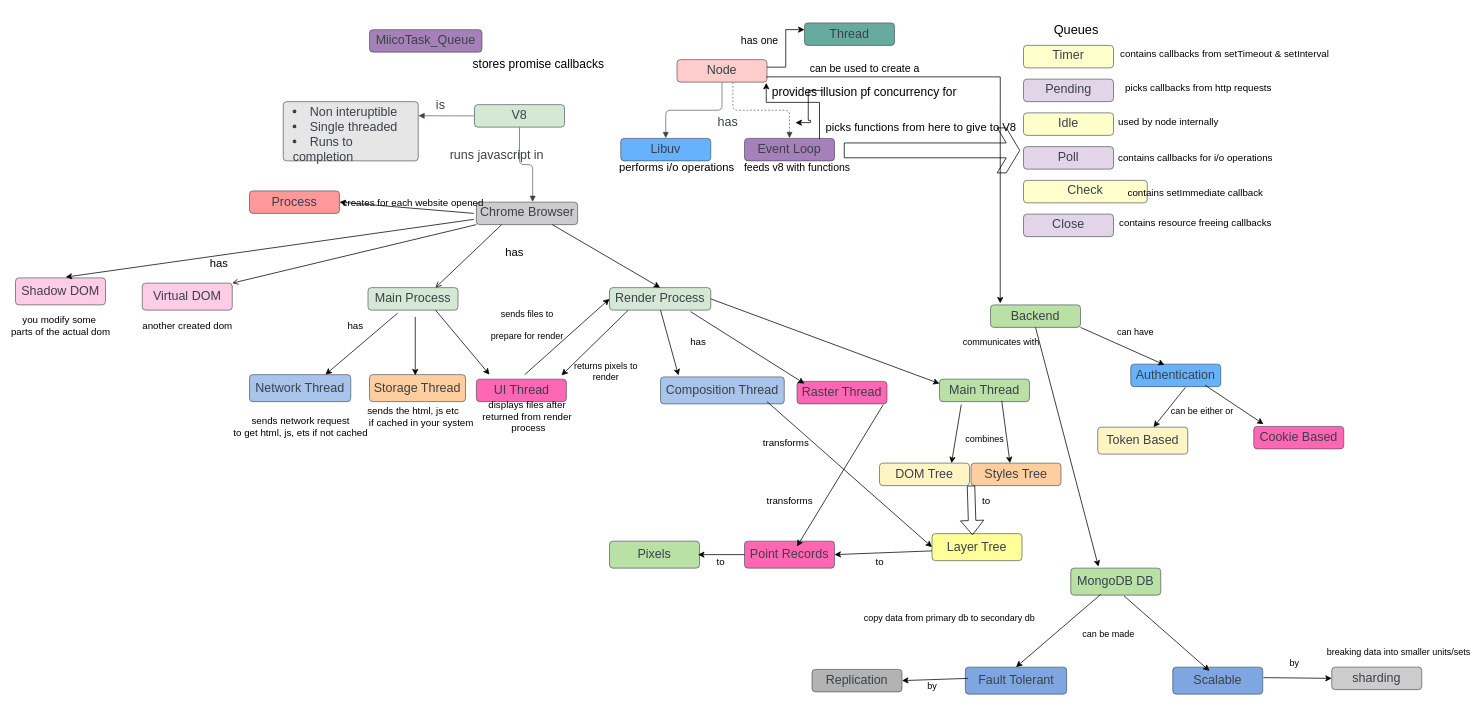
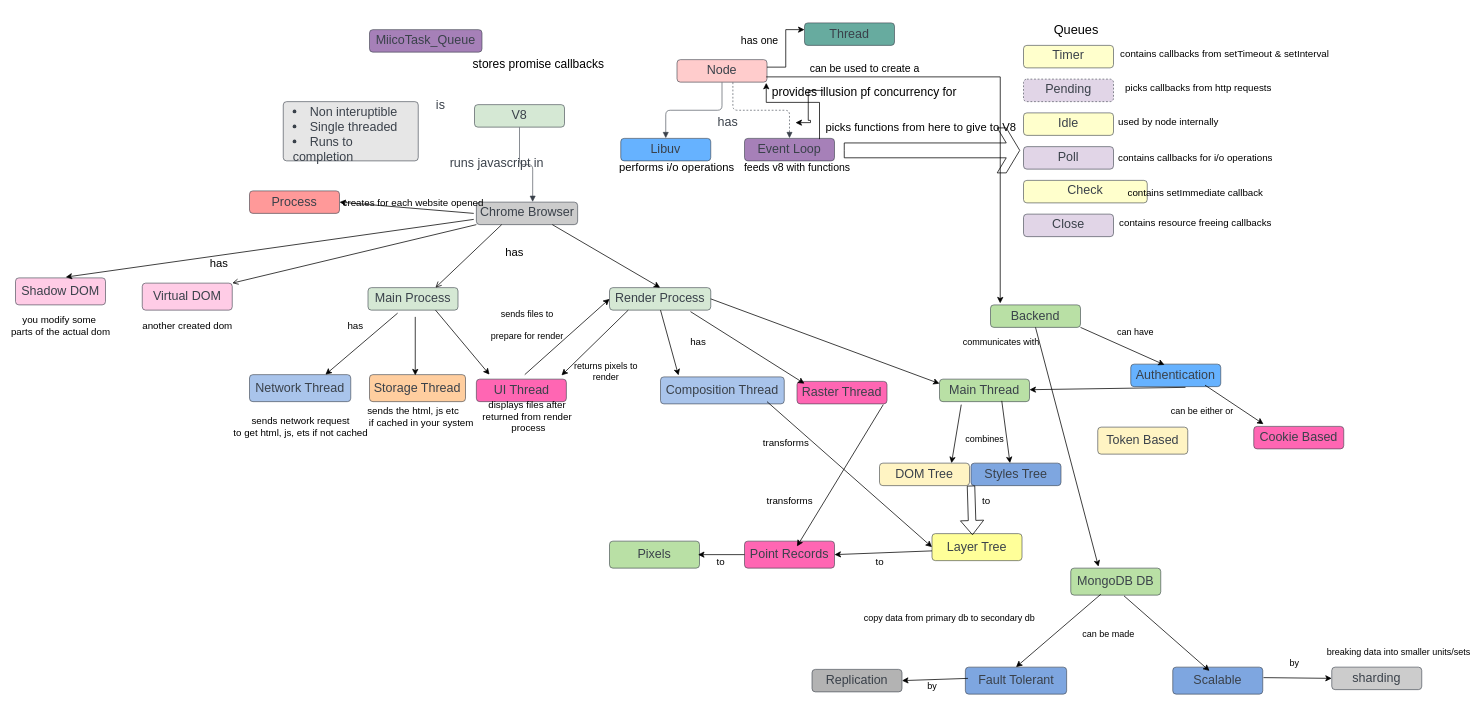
node "Pending": style solid -> dashed
edge "V8" -> "Non interuptible Single threaded Runs to completion": removed
node "runs javascript in": moved (497, 155) -> (497, 163)
edge "Authentication" -> "Token Based": now "Authentication" -> "Main Thread"
node "Styles Tree": fillcolor #ffce9f -> #7ea6e0
